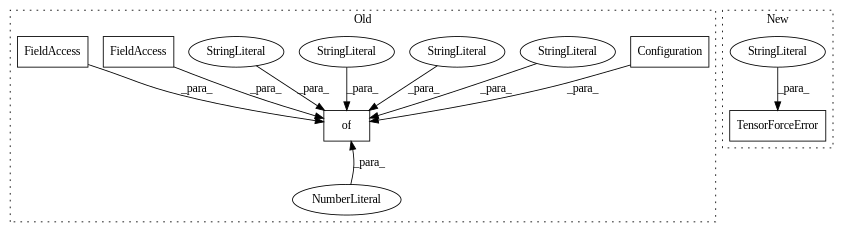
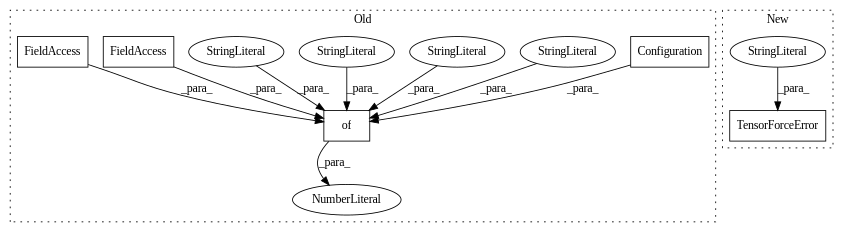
edge "NumberLiteral" -> "of": reversed
